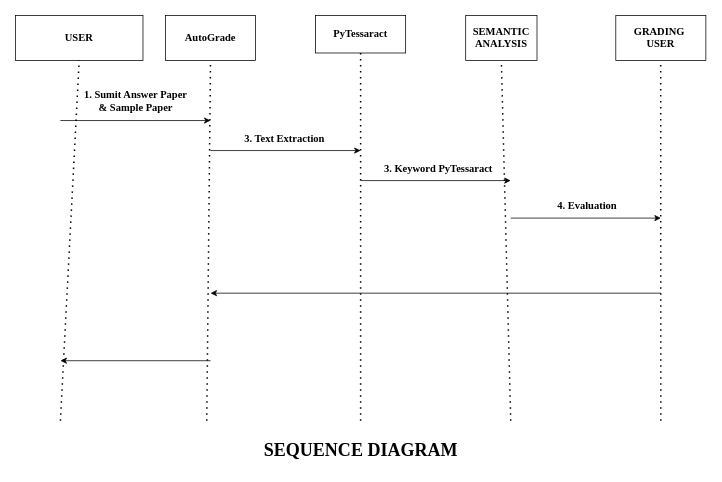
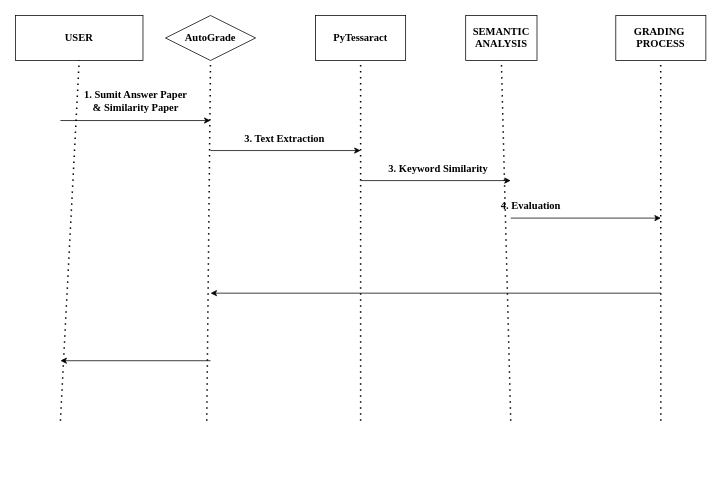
node "PyTessaract": size 90x38 -> 90x45
node "AutoGrade": shape rectangle -> diamond
node "GRADING USER": label "GRADING USER" -> "GRADING PROCESS"
node "1. Sumit Answer Paper & Sample Paper": label "1. Sumit Answer Paper & Sample Paper" -> "1. Sumit Answer Paper & Similarity Paper"
node "3. Keyword PyTessaract": label "3. Keyword PyTessaract" -> "3. Keyword Similarity"
node "4. Evaluation": moved (589, 207) -> (533, 207)
node "SEQUENCE DIAGRAM": removed
